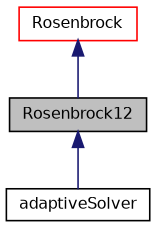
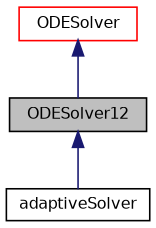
node "Rosenbrock": label "Rosenbrock" -> "ODESolver"
node "Rosenbrock12": label "Rosenbrock12" -> "ODESolver12"
